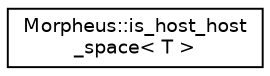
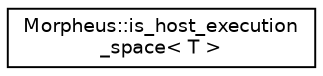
node "Morpheus::is_host_host _space< T >": label "Morpheus::is_host_host _space< T >" -> "Morpheus::is_host_execution _space< T >"
